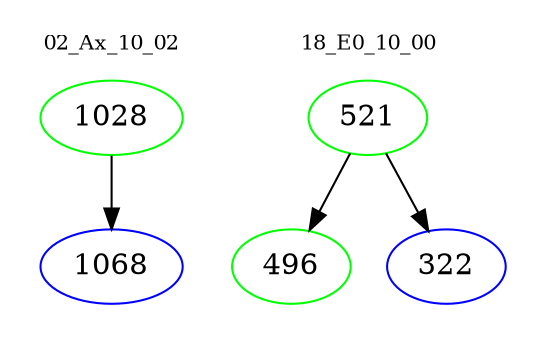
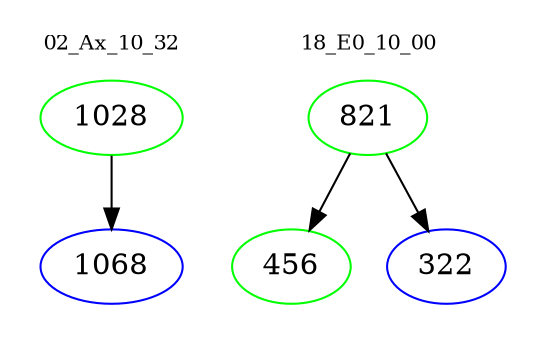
cluster "02_Ax_10_02": label "02_Ax_10_02" -> "02_Ax_10_32"
node "521": label "521" -> "821"
node "496": label "496" -> "456"
